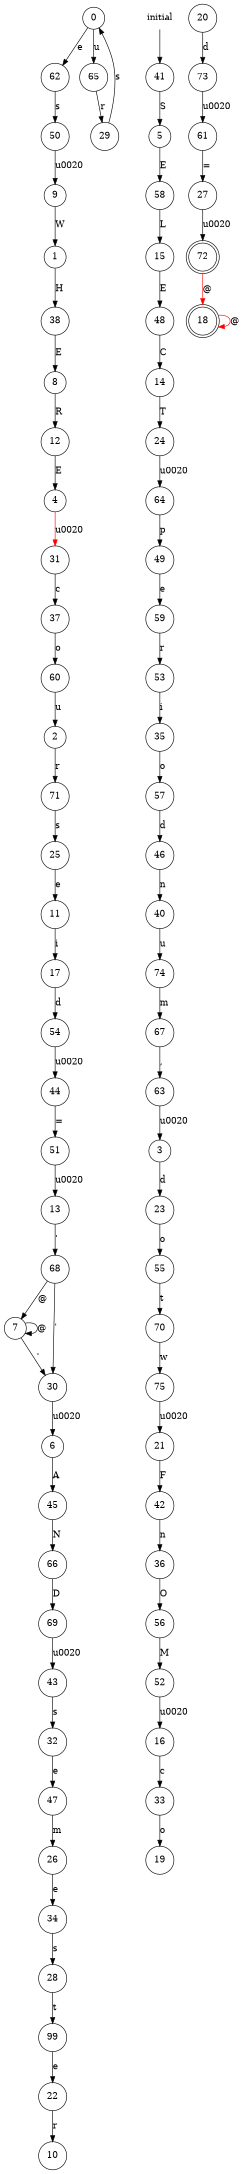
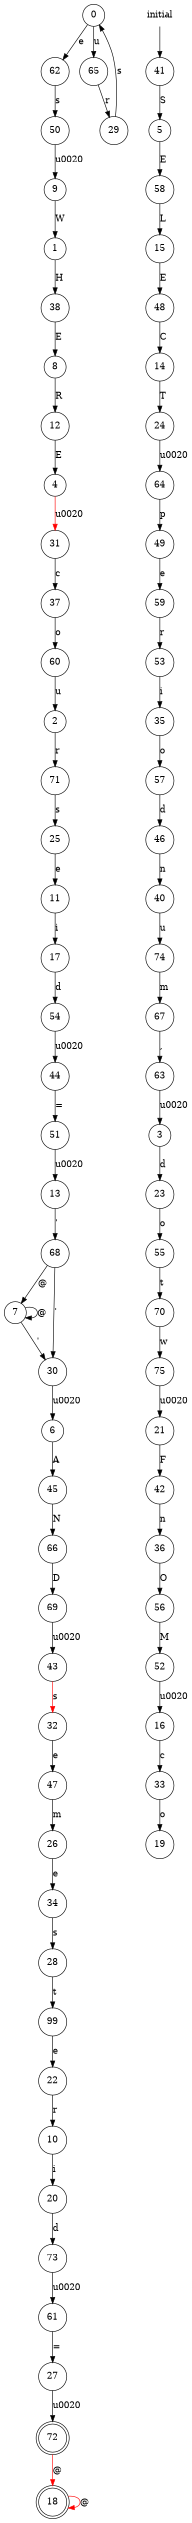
edge "43" -> "32": color black -> red
edge "10" -> "20": added, label "i"
